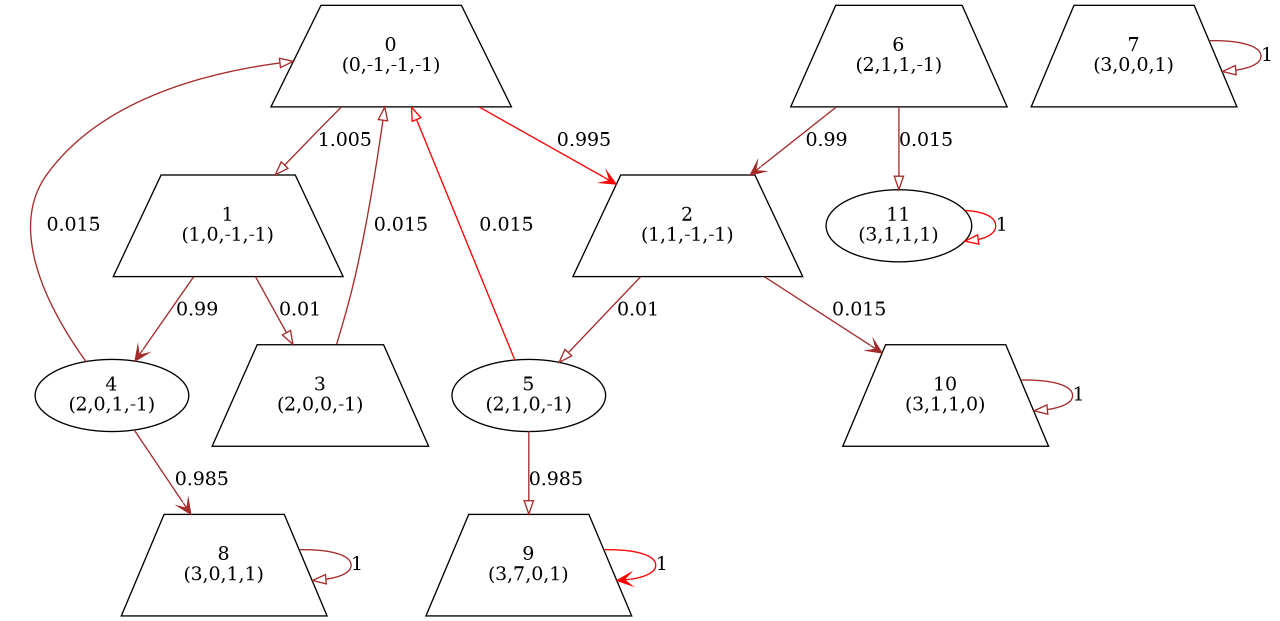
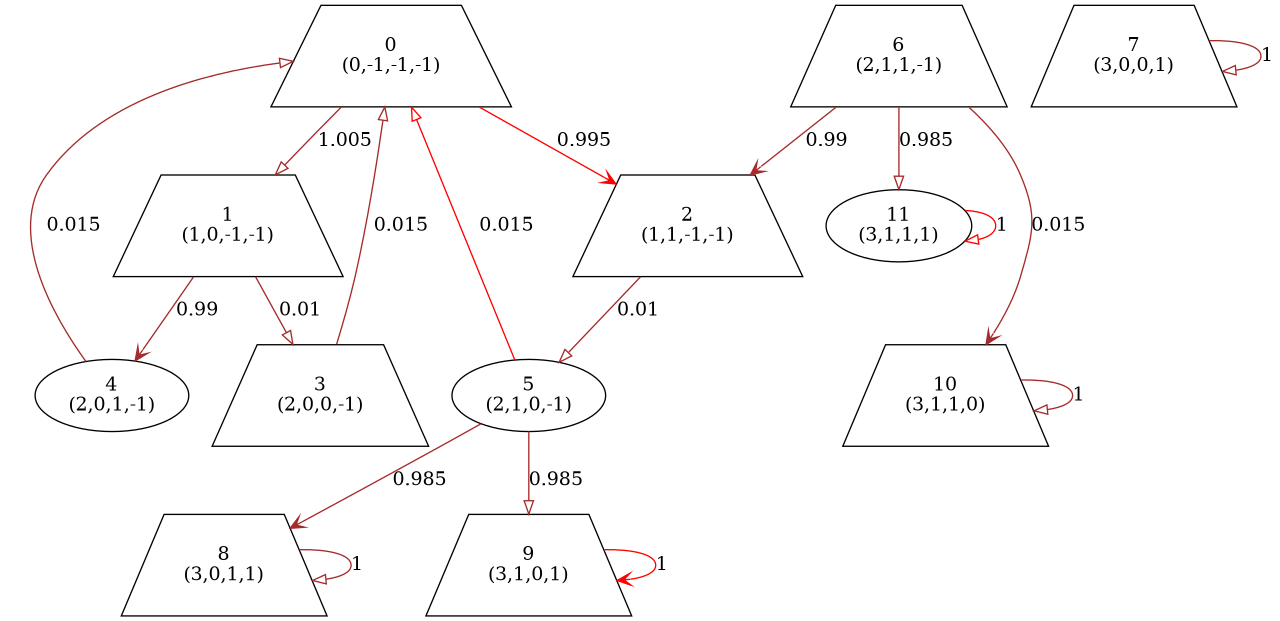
edge "6 (2,1,1,-1)" -> "11 (3,1,1,1)": label "0.015" -> "0.985"
edge "2 (1,1,-1,-1)" -> "10 (3,1,1,0)": now "6 (2,1,1,-1)" -> "10 (3,1,1,0)"
edge "4 (2,0,1,-1)" -> "8 (3,0,1,1)": now "5 (2,1,0,-1)" -> "8 (3,0,1,1)"
node "9 (3,7,0,1)": label "9 (3,7,0,1)" -> "9 (3,1,0,1)"
